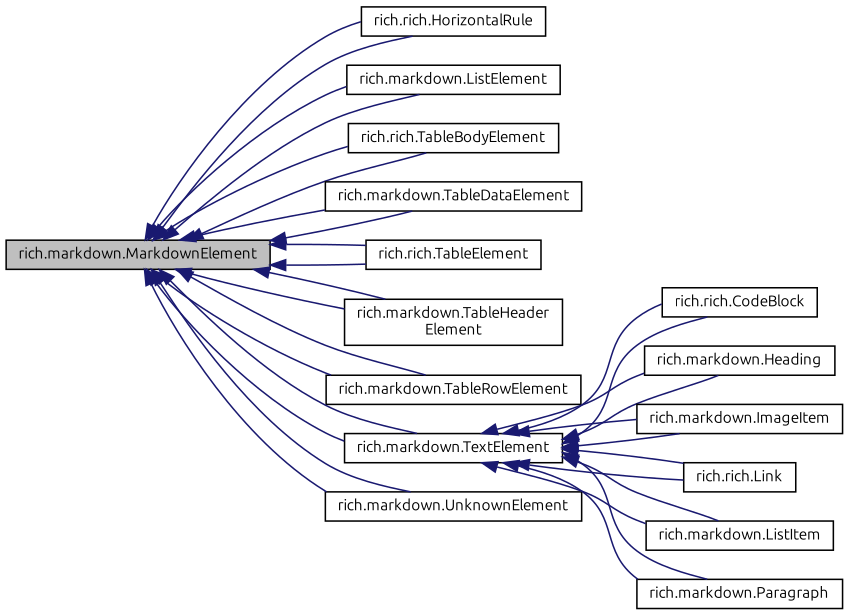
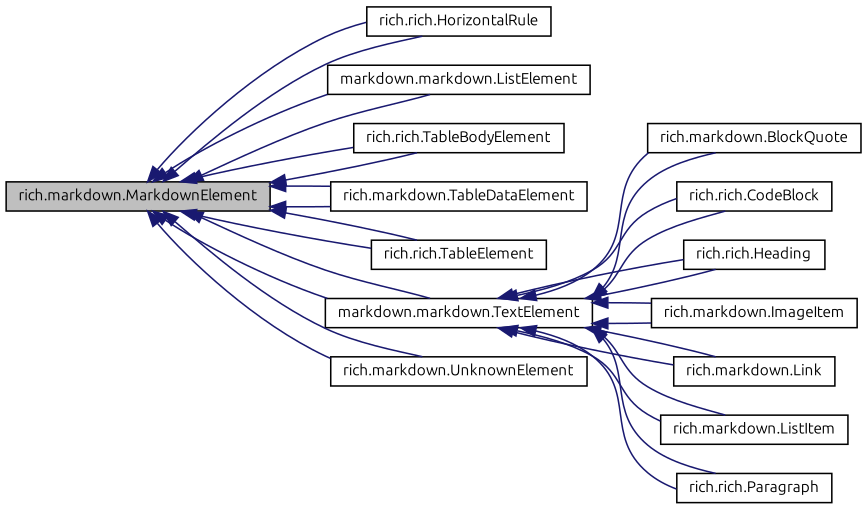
node "rich.markdown.ListElement": label "rich.markdown.ListElement" -> "markdown.markdown.ListElement"
node "rich.markdown.BlockQuote": added
node "rich.markdown.TableHeader Element": removed
node "rich.markdown.Heading": label "rich.markdown.Heading" -> "rich.rich.Heading"
node "rich.markdown.TableRowElement": removed
node "rich.markdown.TextElement": label "rich.markdown.TextElement" -> "markdown.markdown.TextElement"
node "rich.rich.Link": label "rich.rich.Link" -> "rich.markdown.Link"
node "rich.markdown.Paragraph": label "rich.markdown.Paragraph" -> "rich.rich.Paragraph"
